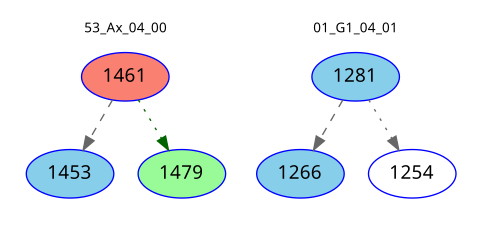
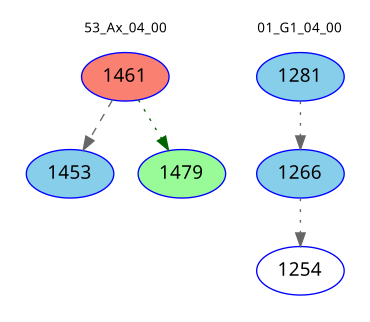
cluster "01_G1_04_01": label "01_G1_04_01" -> "01_G1_04_00"
edge "1281" -> "1266": style dashed -> dotted
edge "1281" -> "1254": now "1266" -> "1254"
